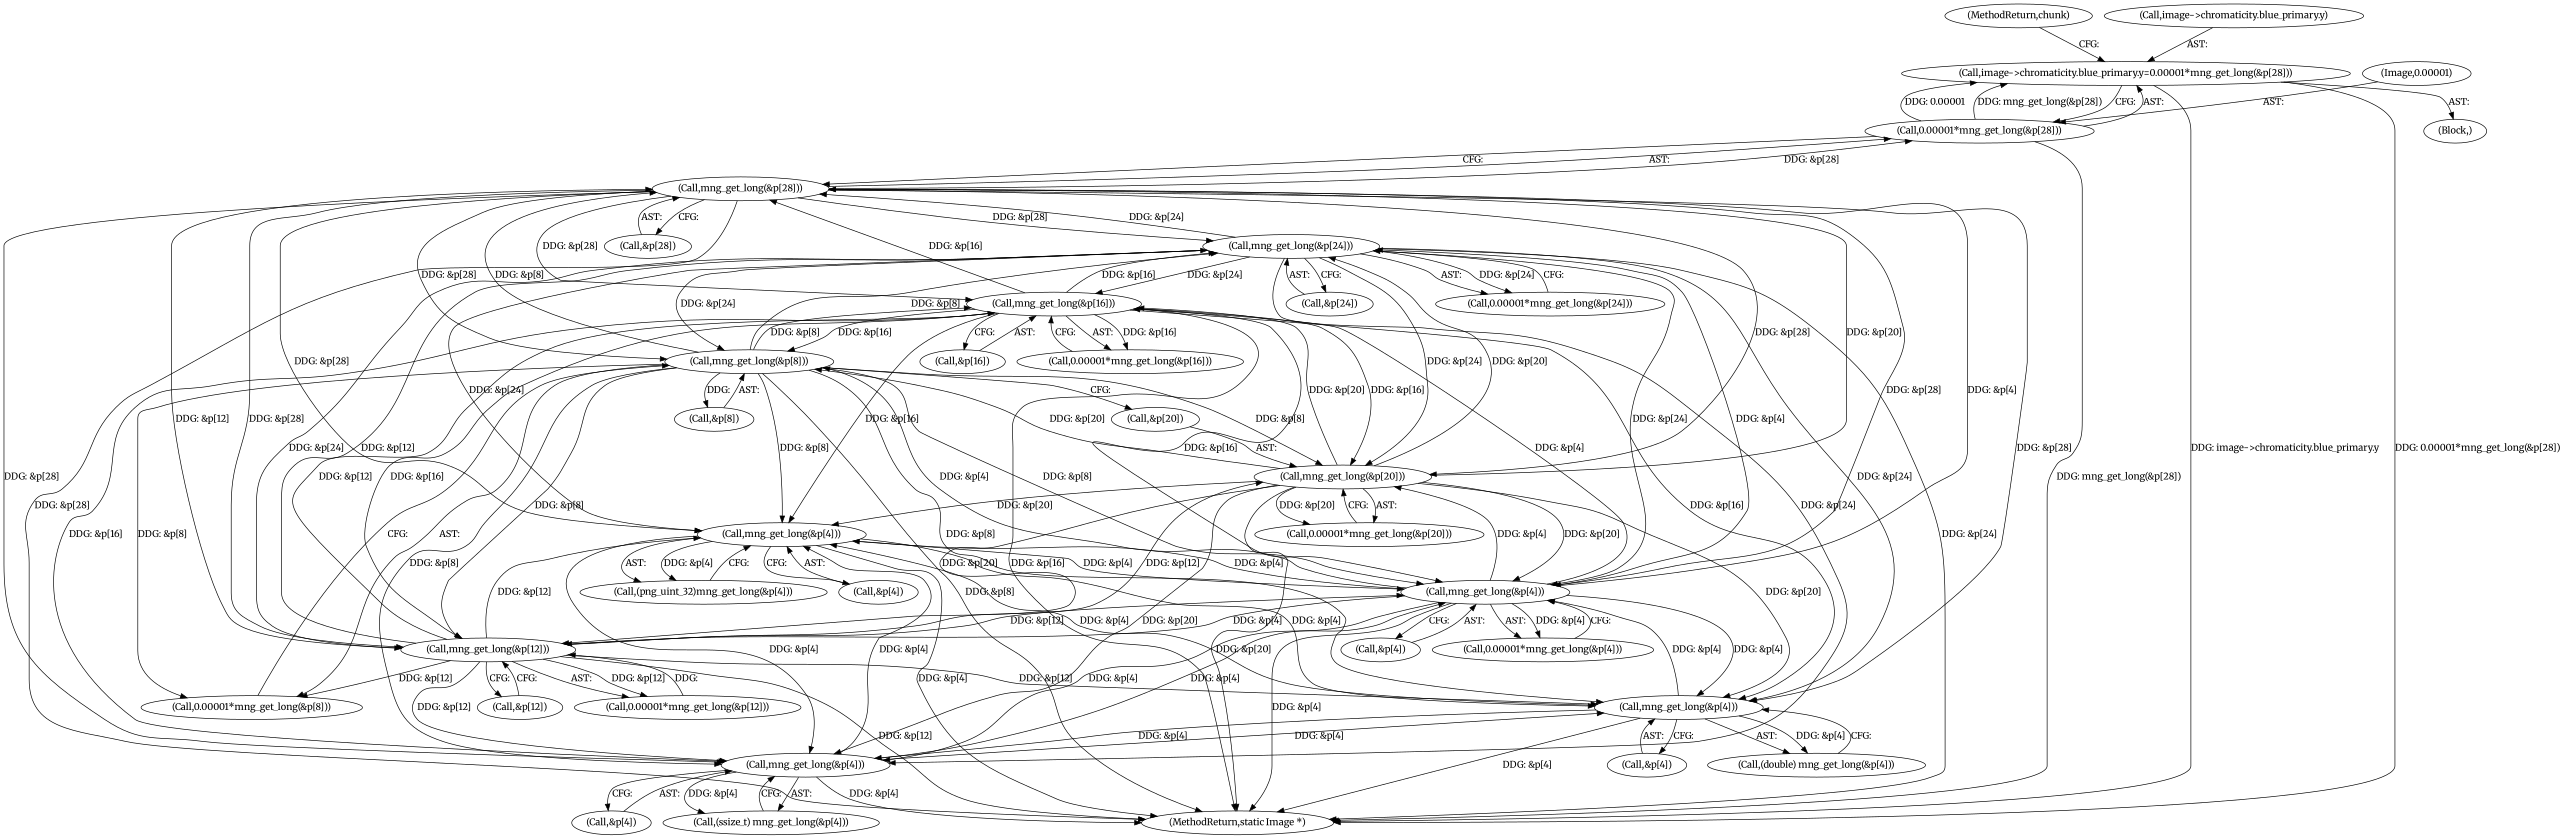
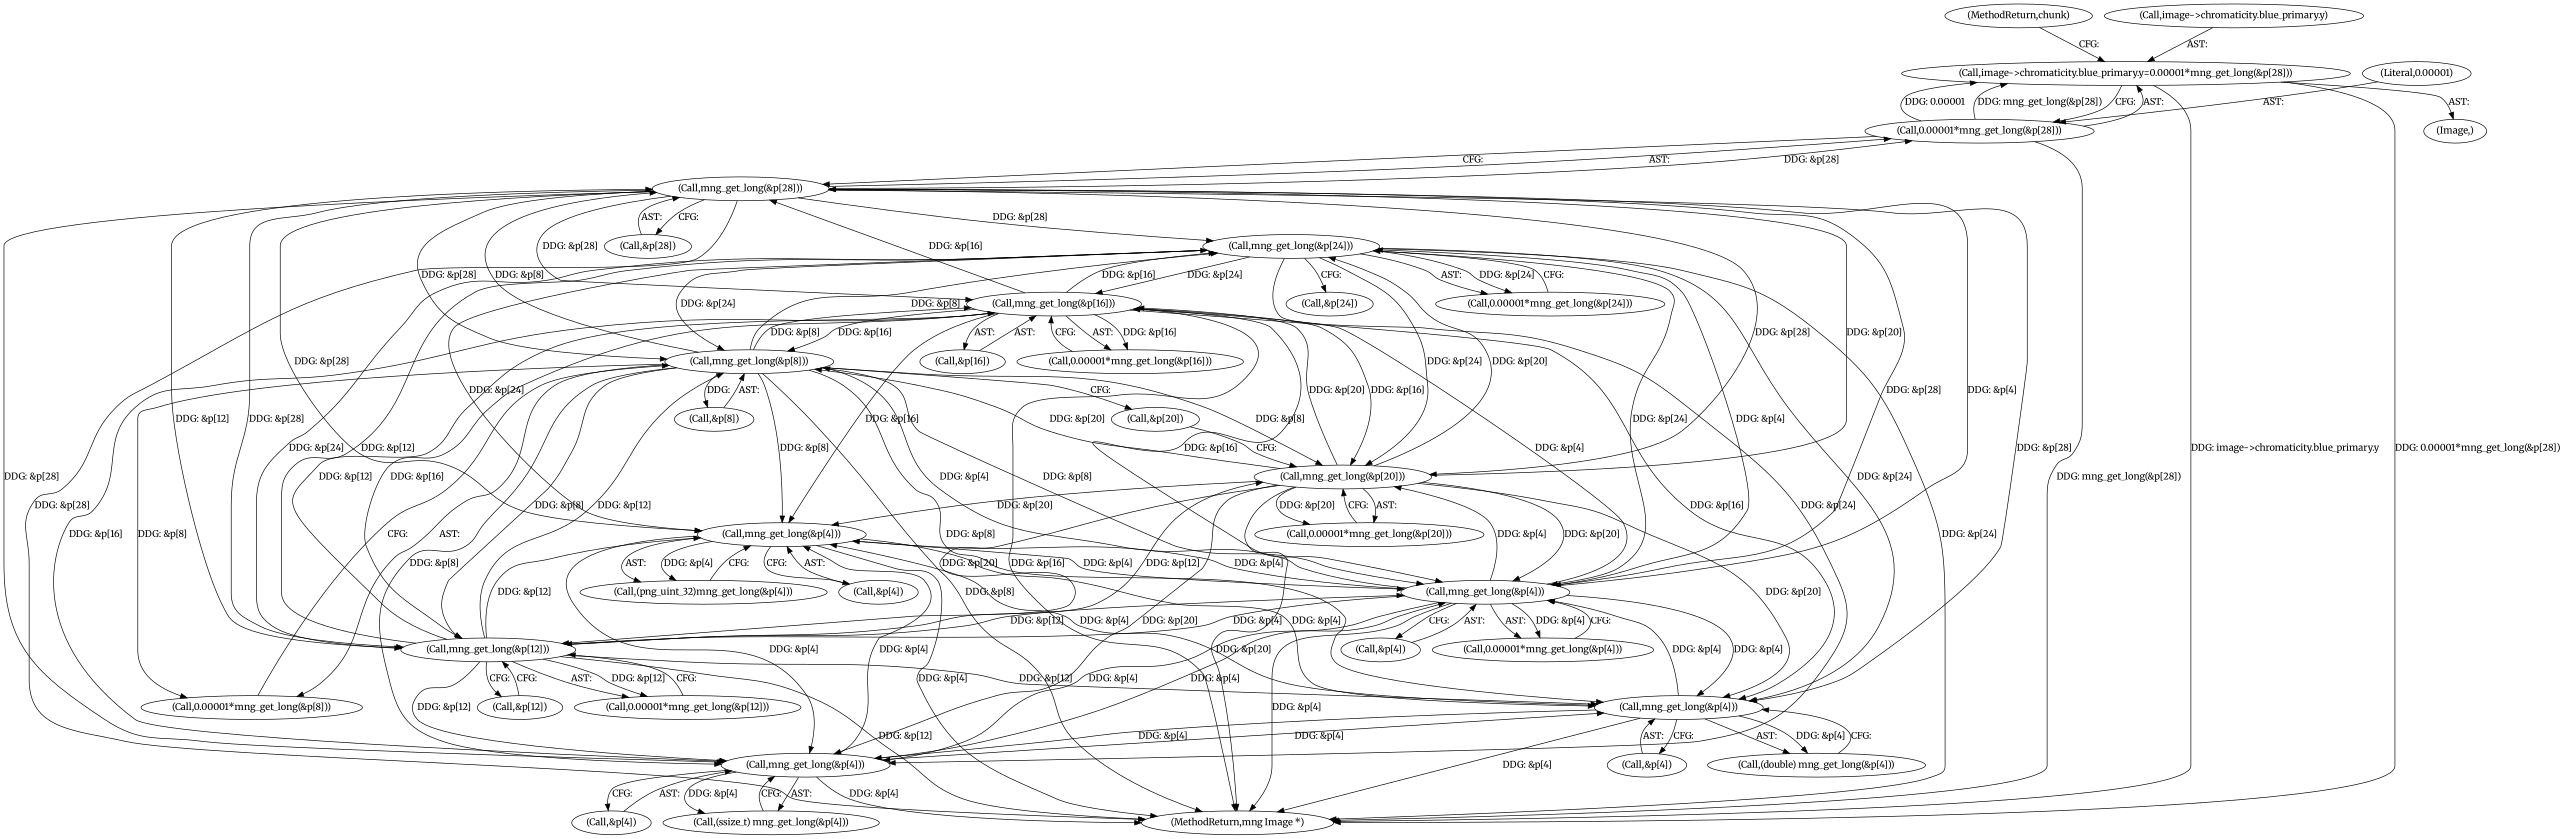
node "(Image,0.00001)": label "(Image,0.00001)" -> "(Literal,0.00001)"
node "(Block,)": label "(Block,)" -> "(Image,)"
edge "(Call,mng_get_long(&p[24]))" -> "(Call,mng_get_long(&p[28]))": removed, label "DDG: &p[24]"
edge "(Call,&p[24])" -> "(Call,mng_get_long(&p[24]))": removed, label "AST:"
edge "(Call,mng_get_long(&p[16]))" -> "(Call,&p[16])": label "CFG: " -> "AST: "
edge "(Call,&p[20])" -> "(Call,mng_get_long(&p[20]))": label "AST: " -> "CFG: "
edge "(Call,mng_get_long(&p[12]))" -> "(Call,0.00001*mng_get_long(&p[8]))": now "(Call,mng_get_long(&p[12]))" -> "(Call,mng_get_long(&p[8]))"
edge "(Call,0.00001*mng_get_long(&p[12]))" -> "(Call,mng_get_long(&p[12]))": label "DDG: " -> "CFG: "
node "(MethodReturn,static Image *)": label "(MethodReturn,static Image *)" -> "(MethodReturn,mng Image *)"
